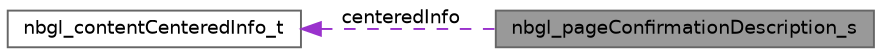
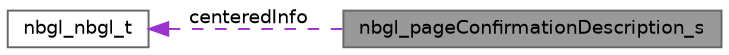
node "nbgl_contentCenteredInfo_t": label "nbgl_contentCenteredInfo_t" -> "nbgl_nbgl_t"
